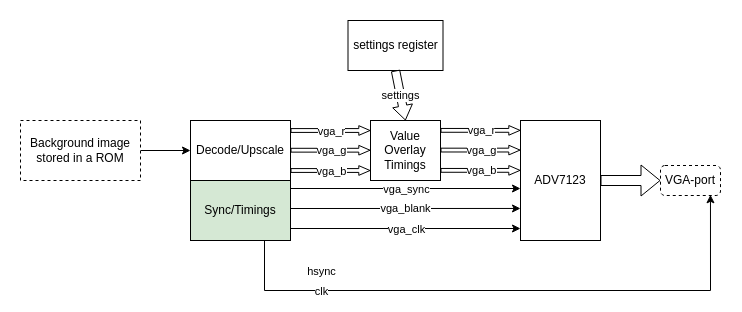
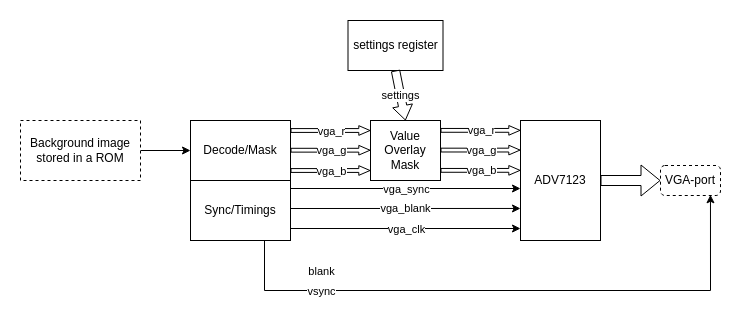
node "Decode/Upscale": label "Decode/Upscale" -> "Decode/Mask"
node "Value Overlay Timings": label "Value Overlay Timings" -> "Value Overlay Mask"
node "Sync/Timings": fillcolor #d5e8d4 -> #ffffff
node "hsync": label "hsync" -> "blank"
node "clk": label "clk" -> "vsync"
